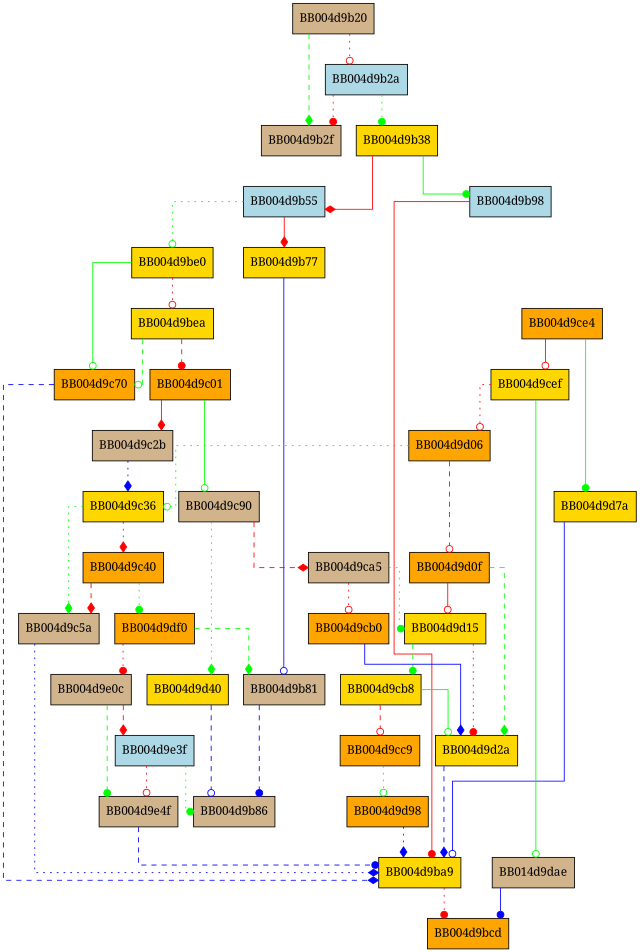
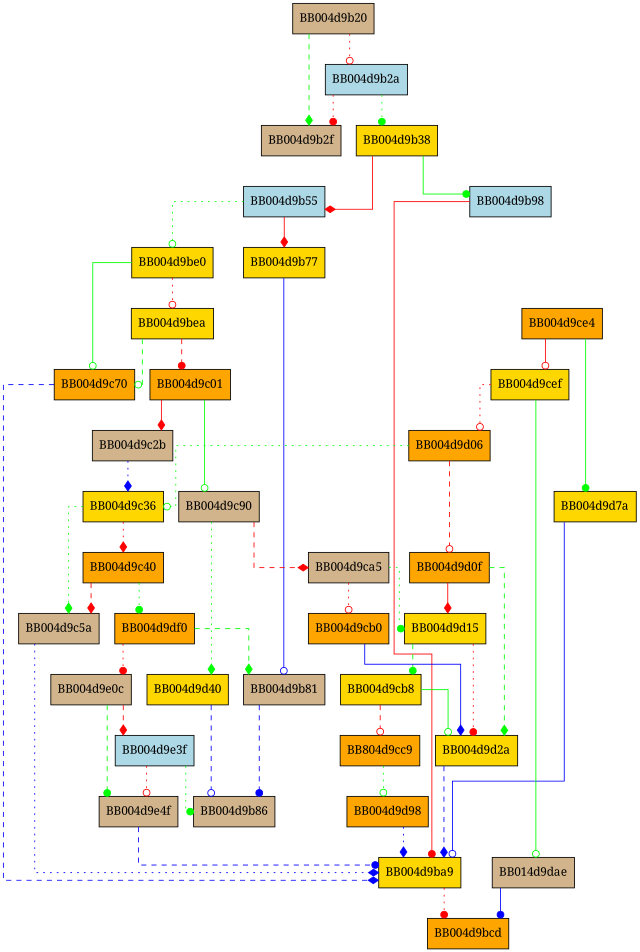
edge "BB004d9d0f" -> "BB004d9d15": arrowhead odot -> diamond
node "BB004d9cc9": label "BB004d9cc9" -> "BB804d9cc9"
